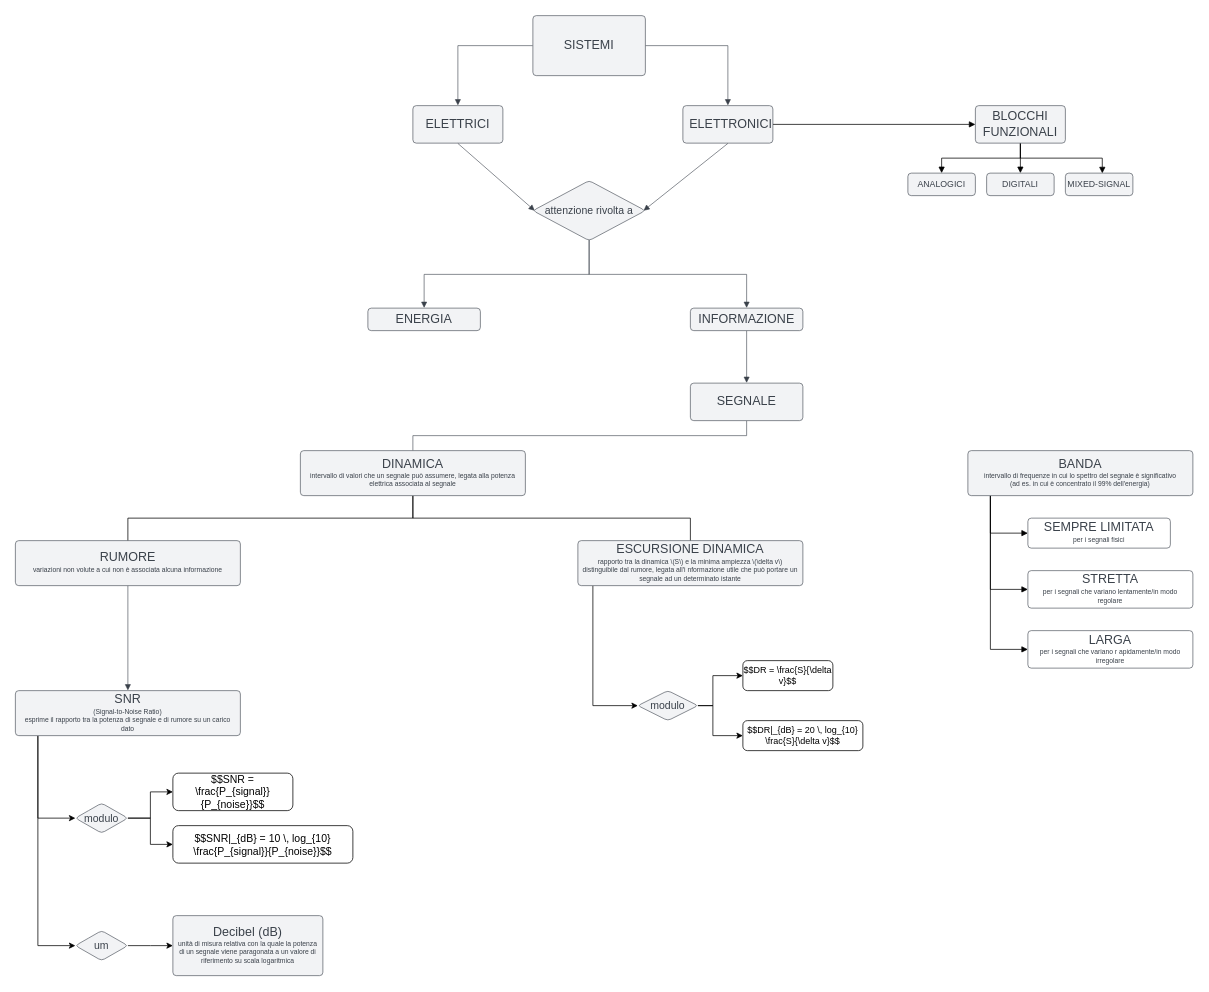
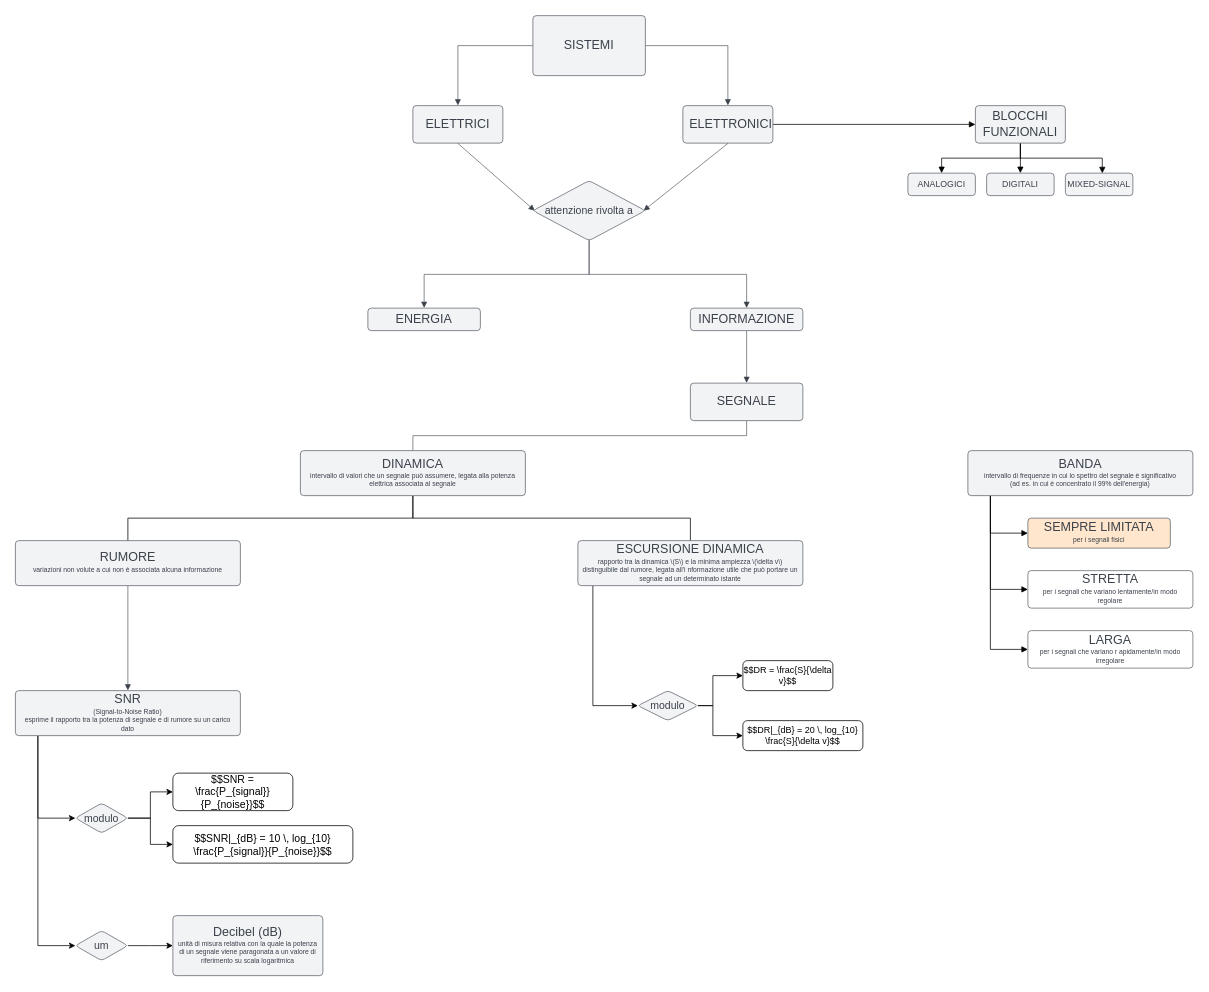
node "SEMPRE LIMITATA per i segnali fisici": fillcolor #ffffff -> #ffe6cc
